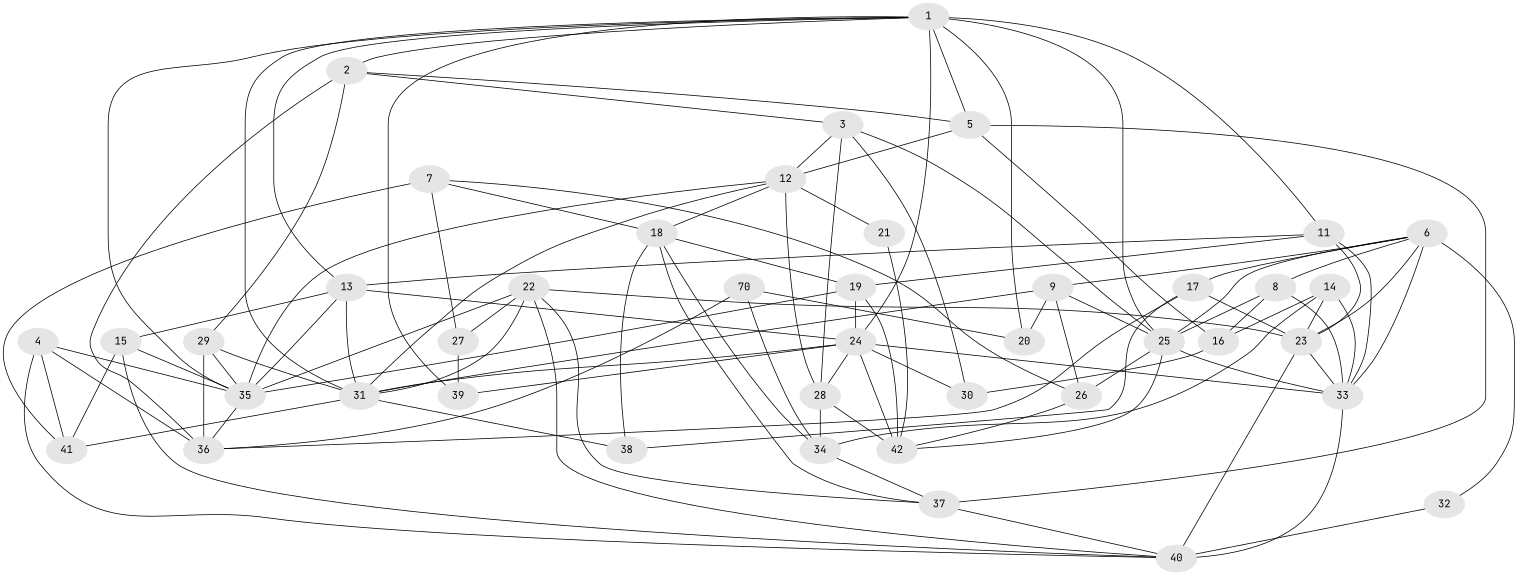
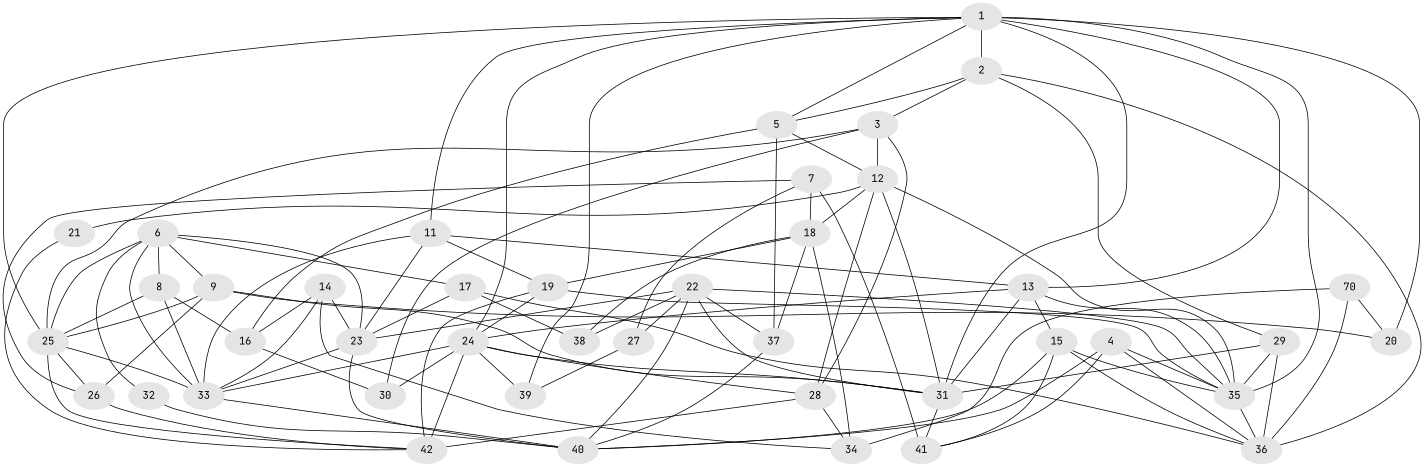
edge "15" -- "36": added
edge "31" -- "38": now "22" -- "38"
edge "34" -- "37": removed
